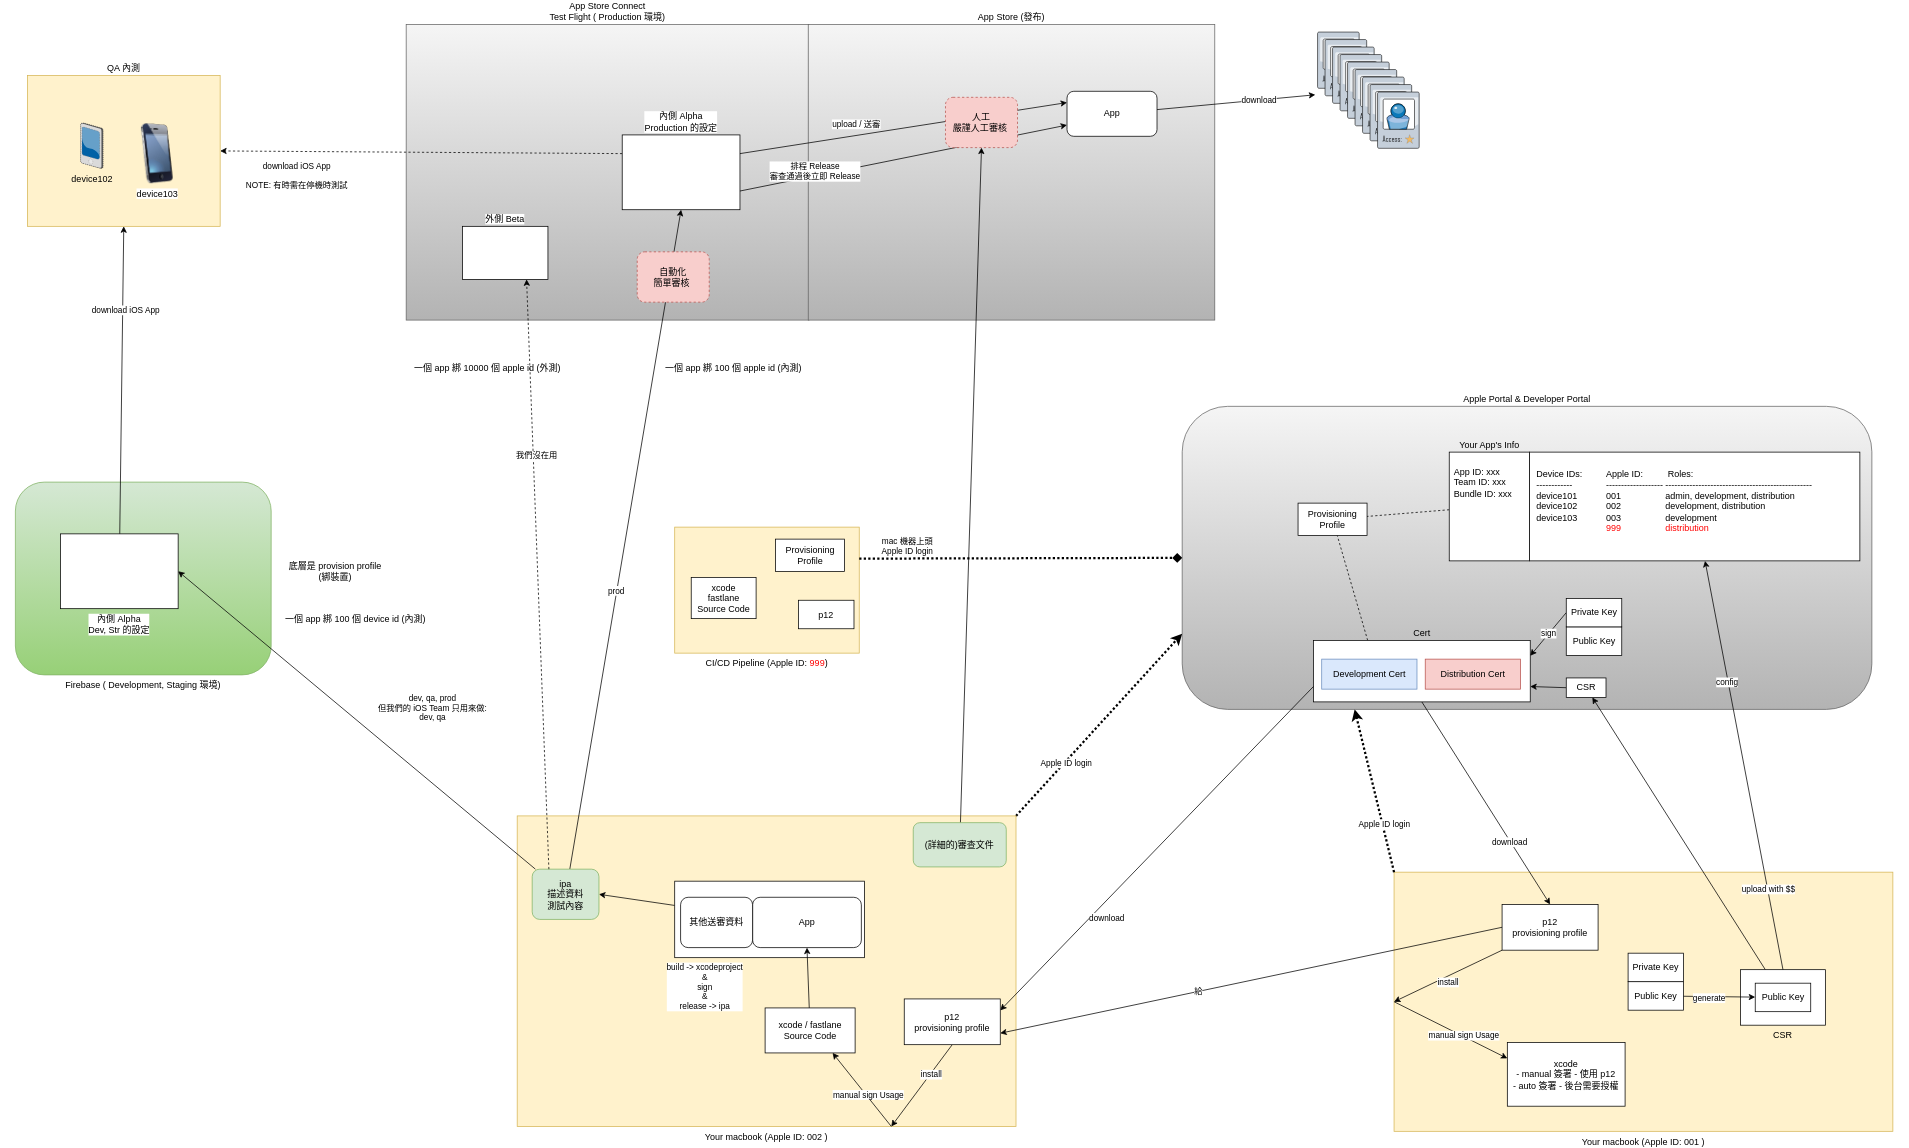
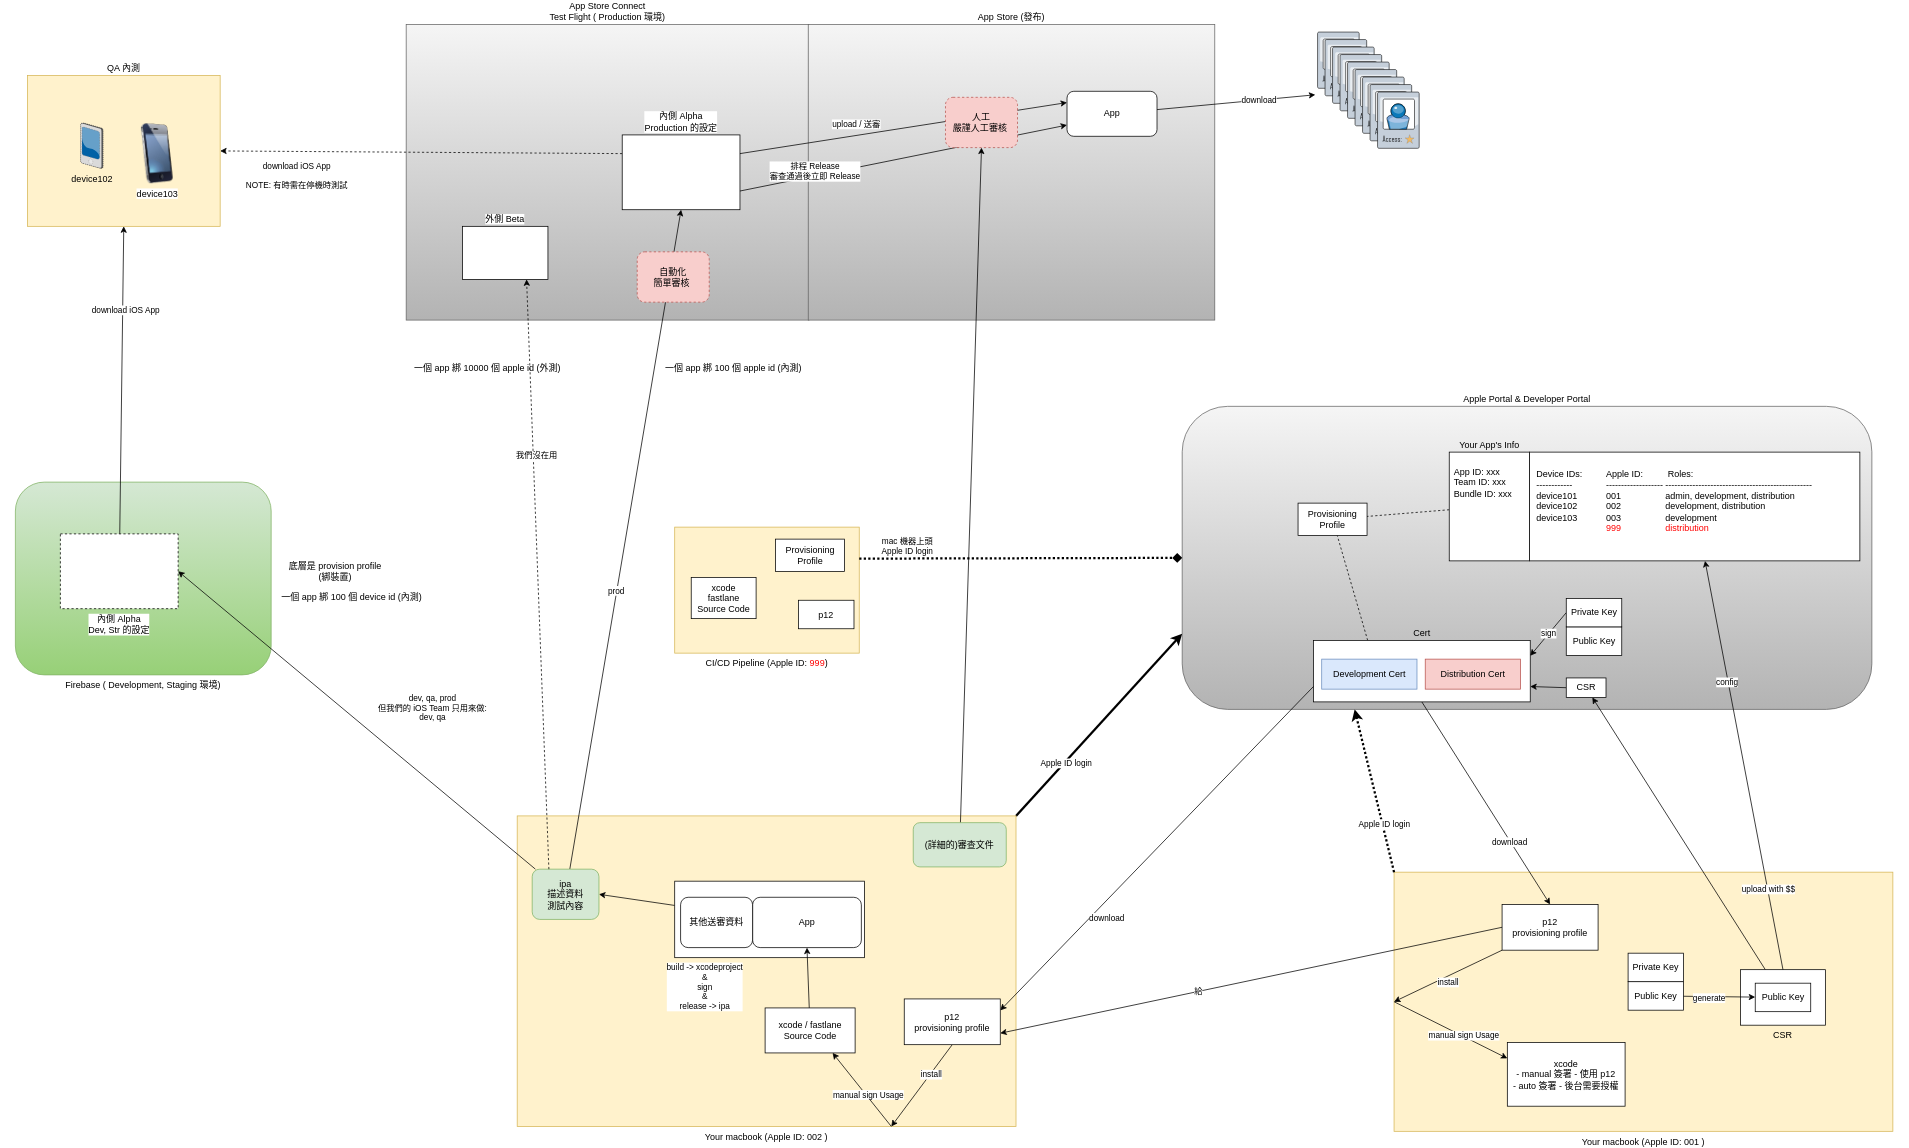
node "內側 Alpha Dev, Str 的設定": style solid -> dashed
node "一個 app 綁 100 個 device id (內測)": moved (355, 619) -> (351, 597)
edge "Your macbook (Apple ID: 002 )" -> "Apple Portal & Developer Portal": style dashed -> solid
